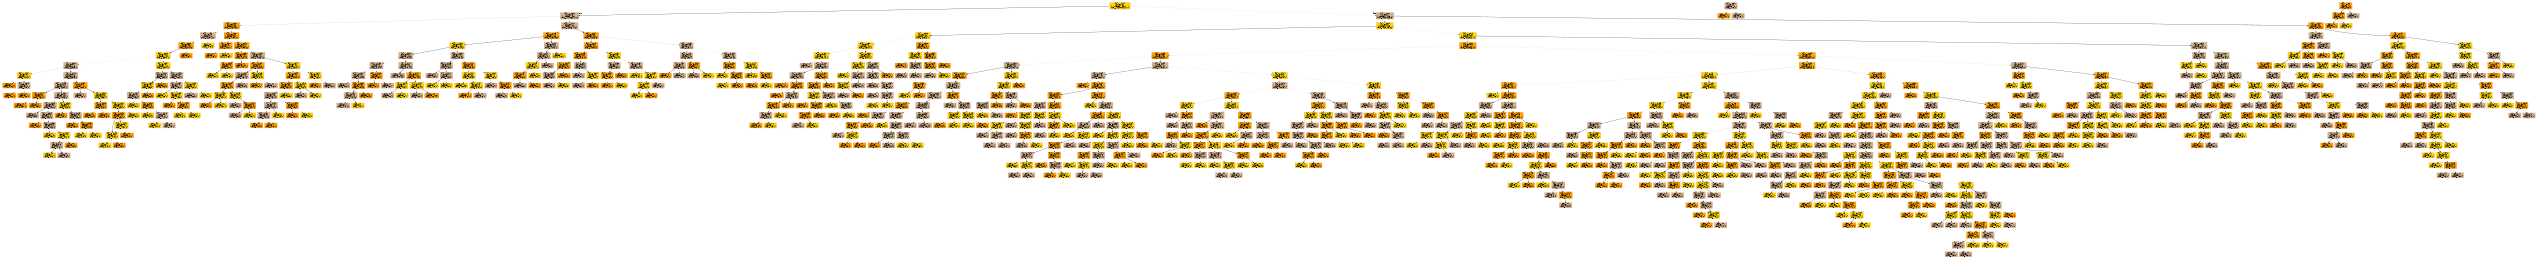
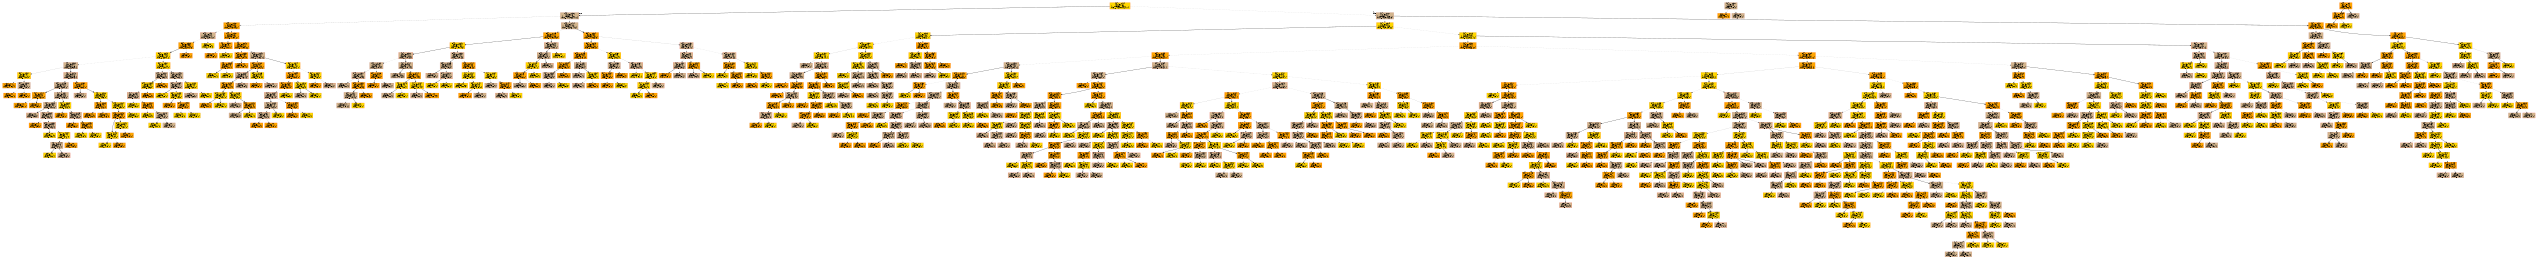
node "gini = 0.0 samples = 5 value = [9, 0, 0]": label "gini = 0.0 samples = 5 value = [9, 0, 0]" -> "gini = 0.0 value = 5 value = [9, 0, 0]"
